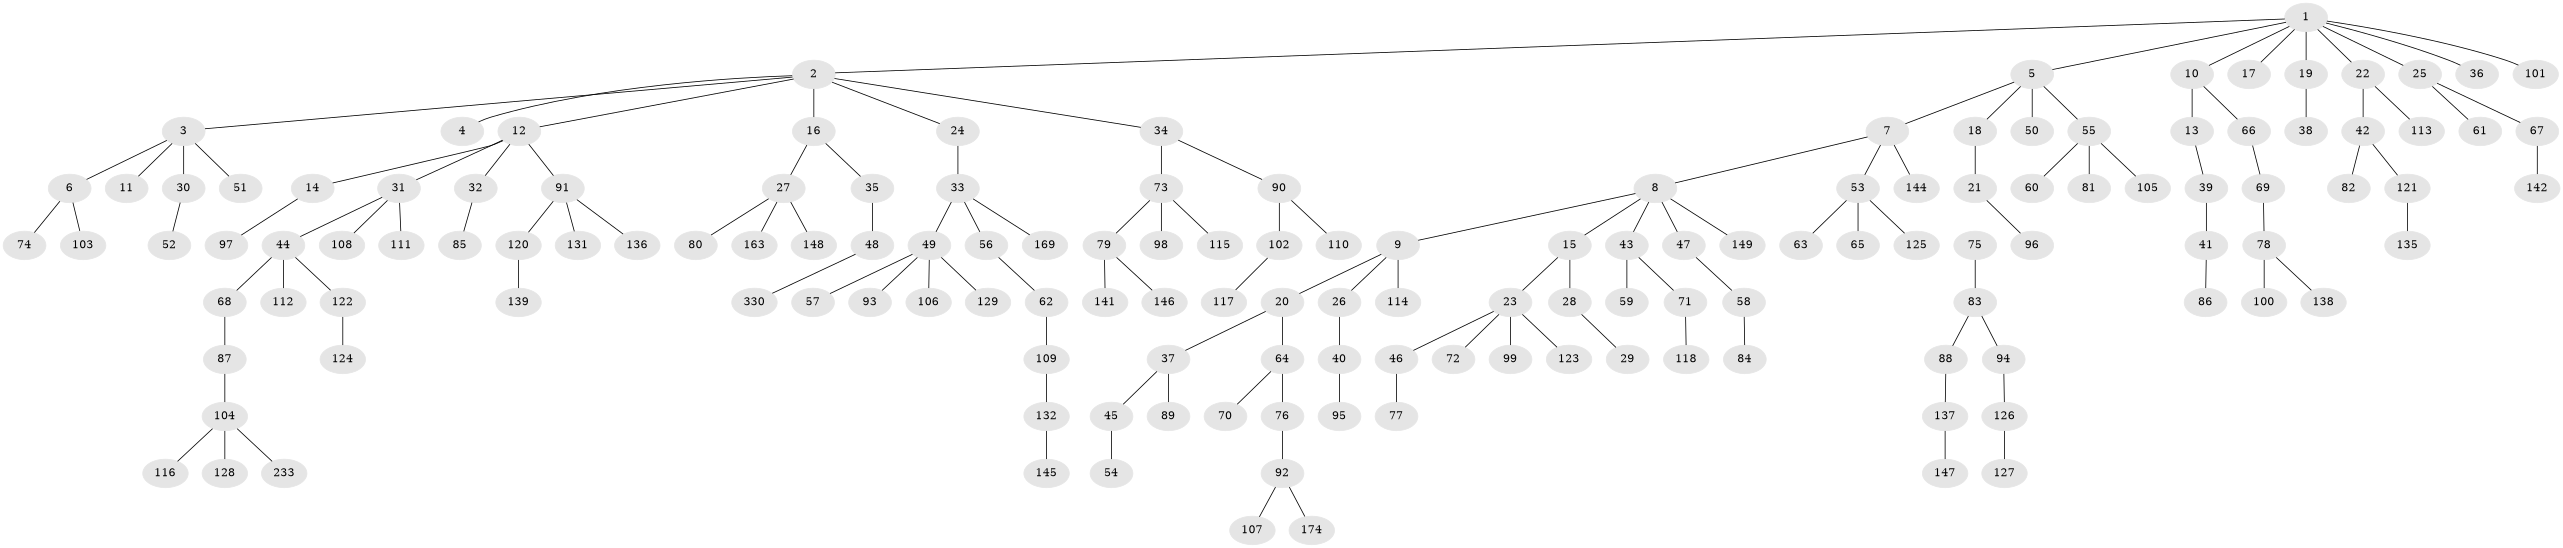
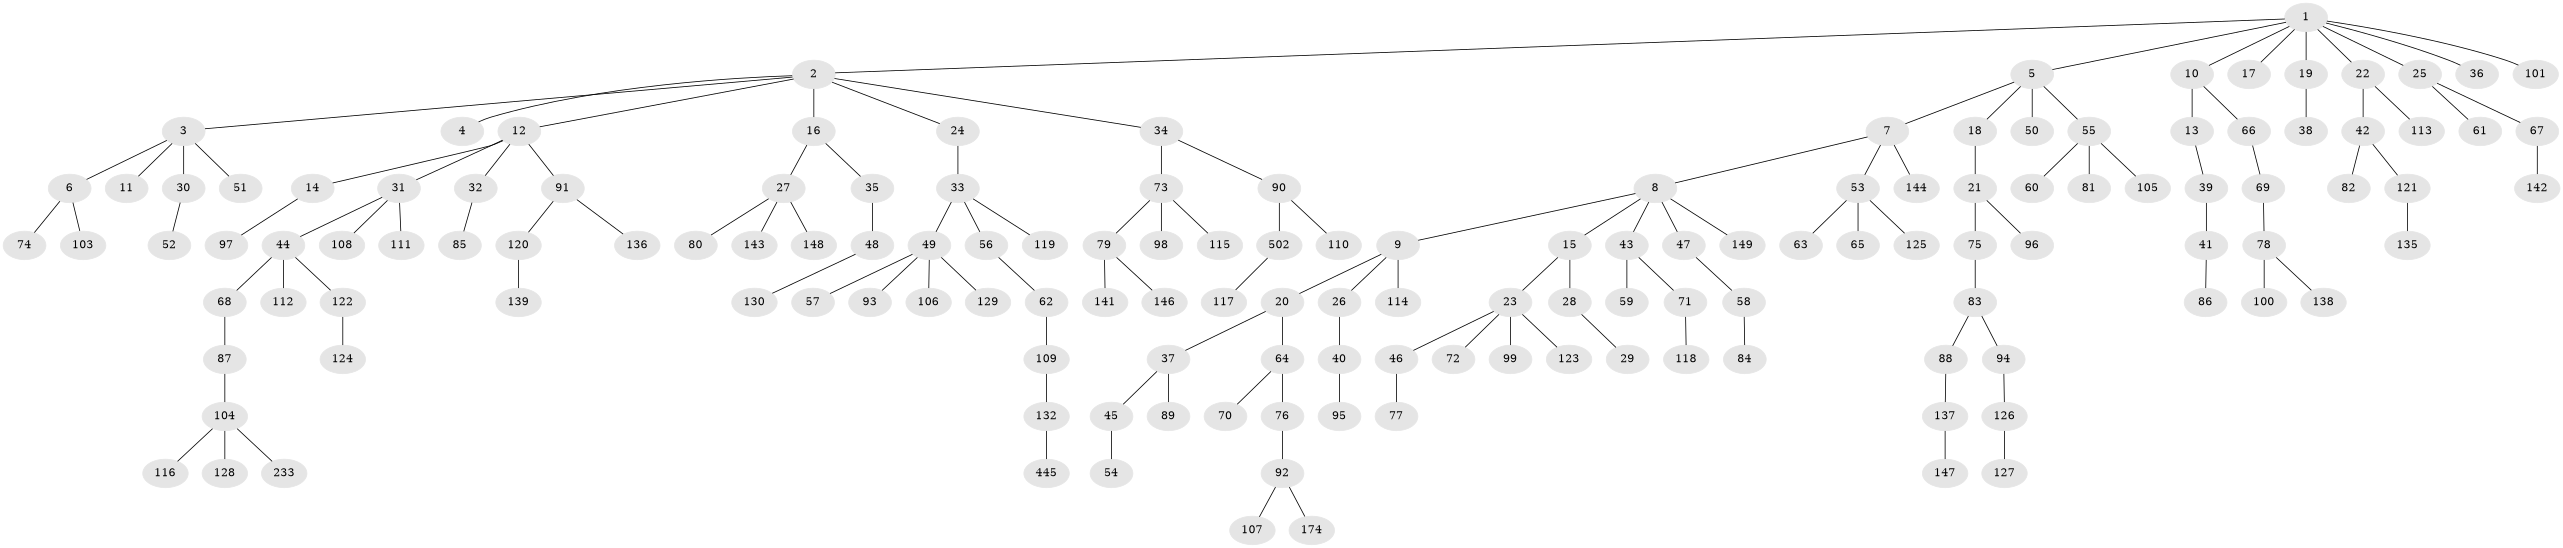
edge "21" -- "75": added
node "131": removed
node "163": label "163" -> "143"
node "169": label "169" -> "119"
node "102": label "102" -> "502"
node "330": label "330" -> "130"
node "145": label "145" -> "445"
